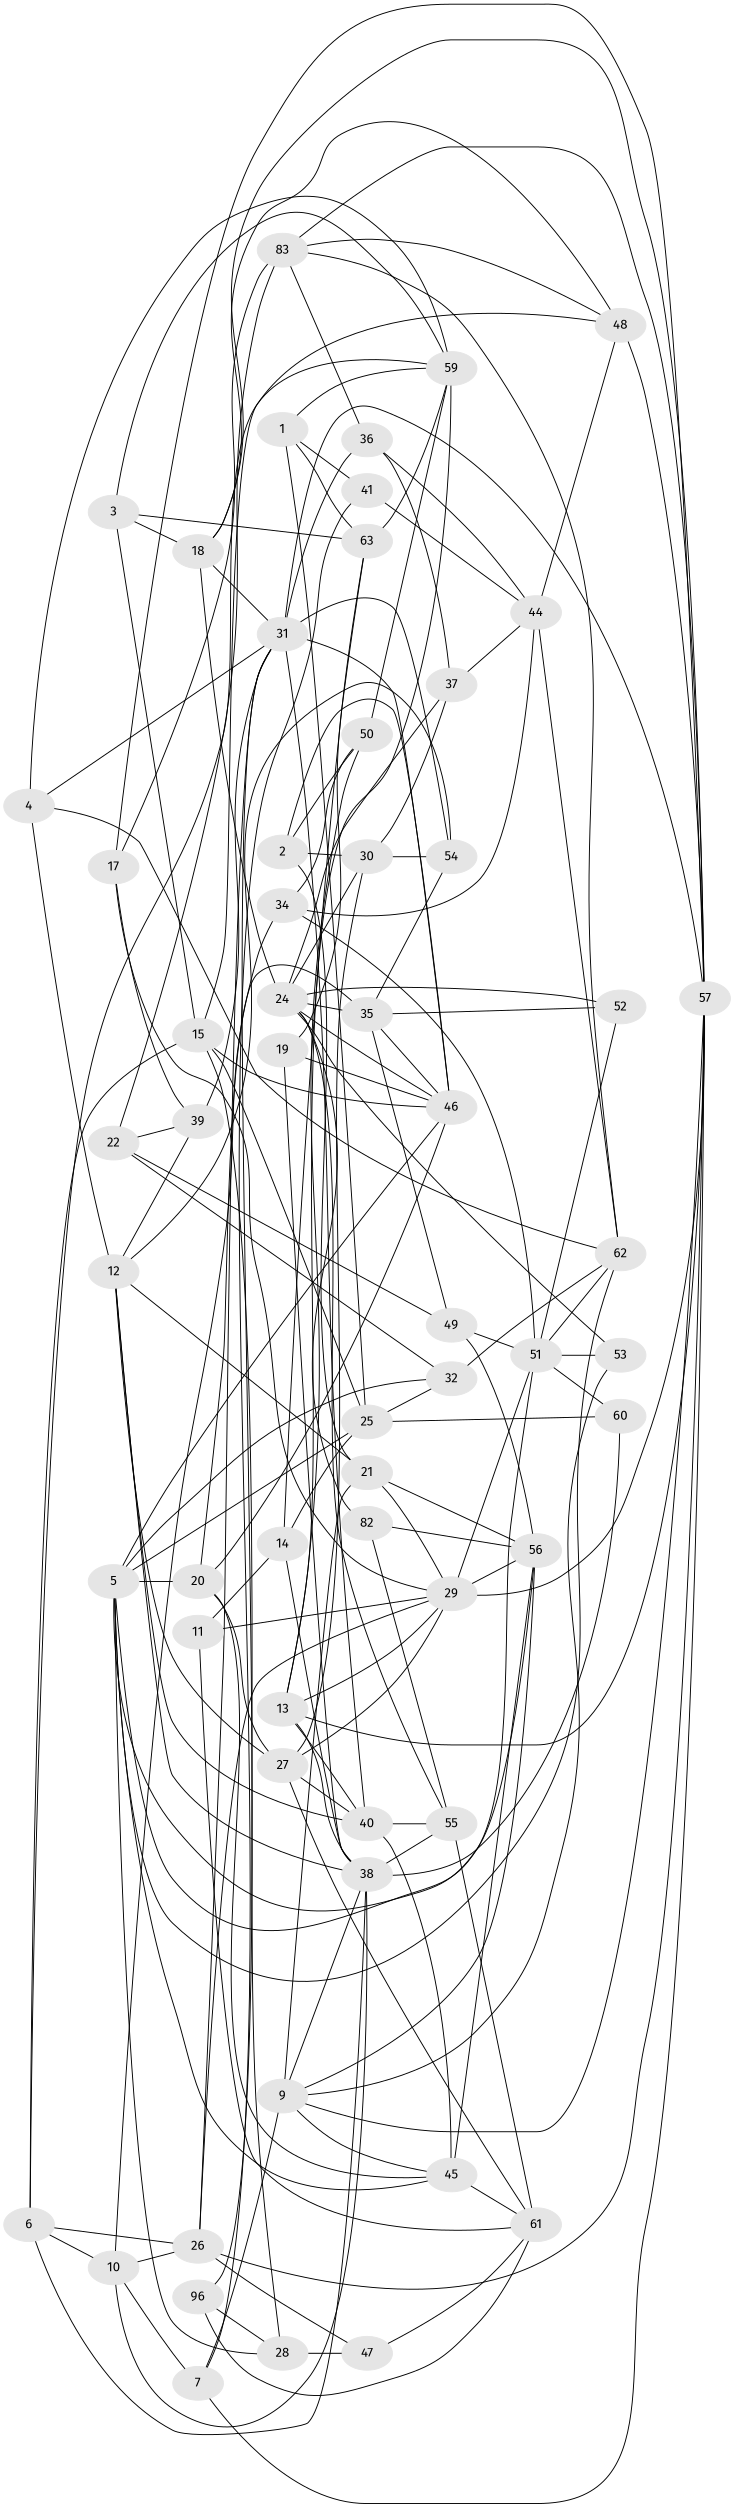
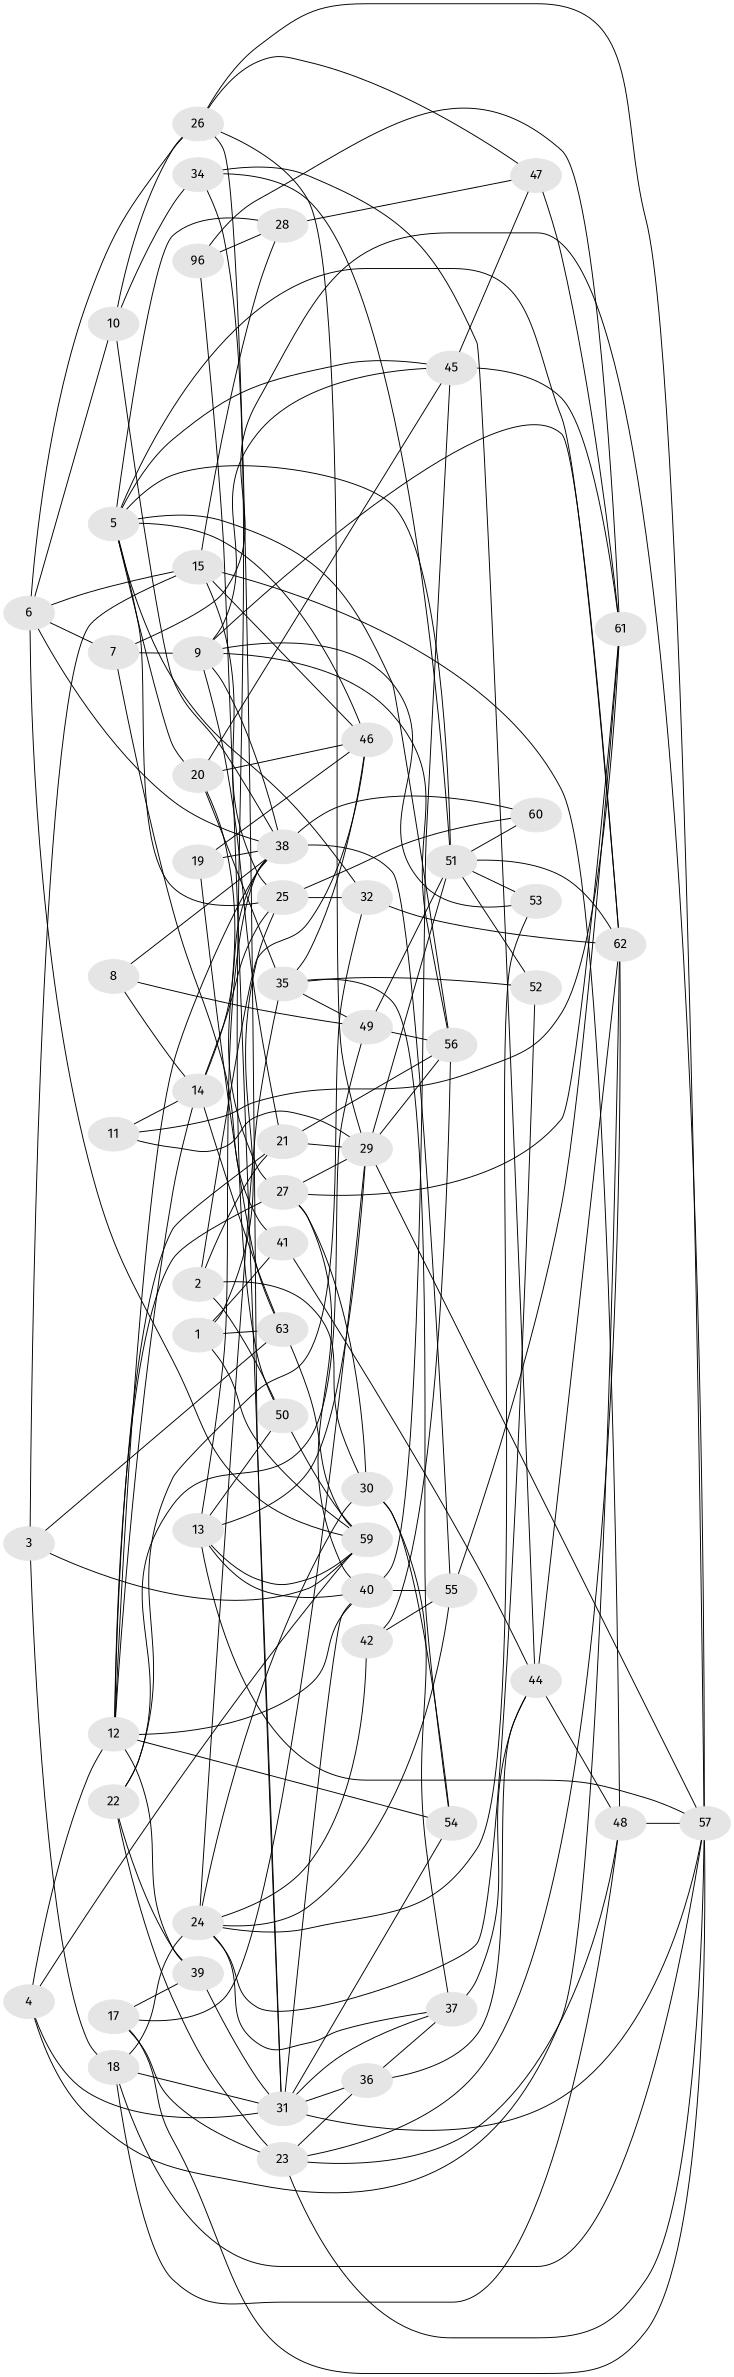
node "83": label "83" -> "23"
edge "31" -- "46": now "31" -- "37"
node "8": added
edge "24" -- "46": removed
edge "14" -- "12": added
node "82": label "82" -> "42"
edge "57" -- "9": now "62" -- "9"
edge "56" -- "45": now "47" -- "45"
edge "10" -- "7": now "6" -- "7"
